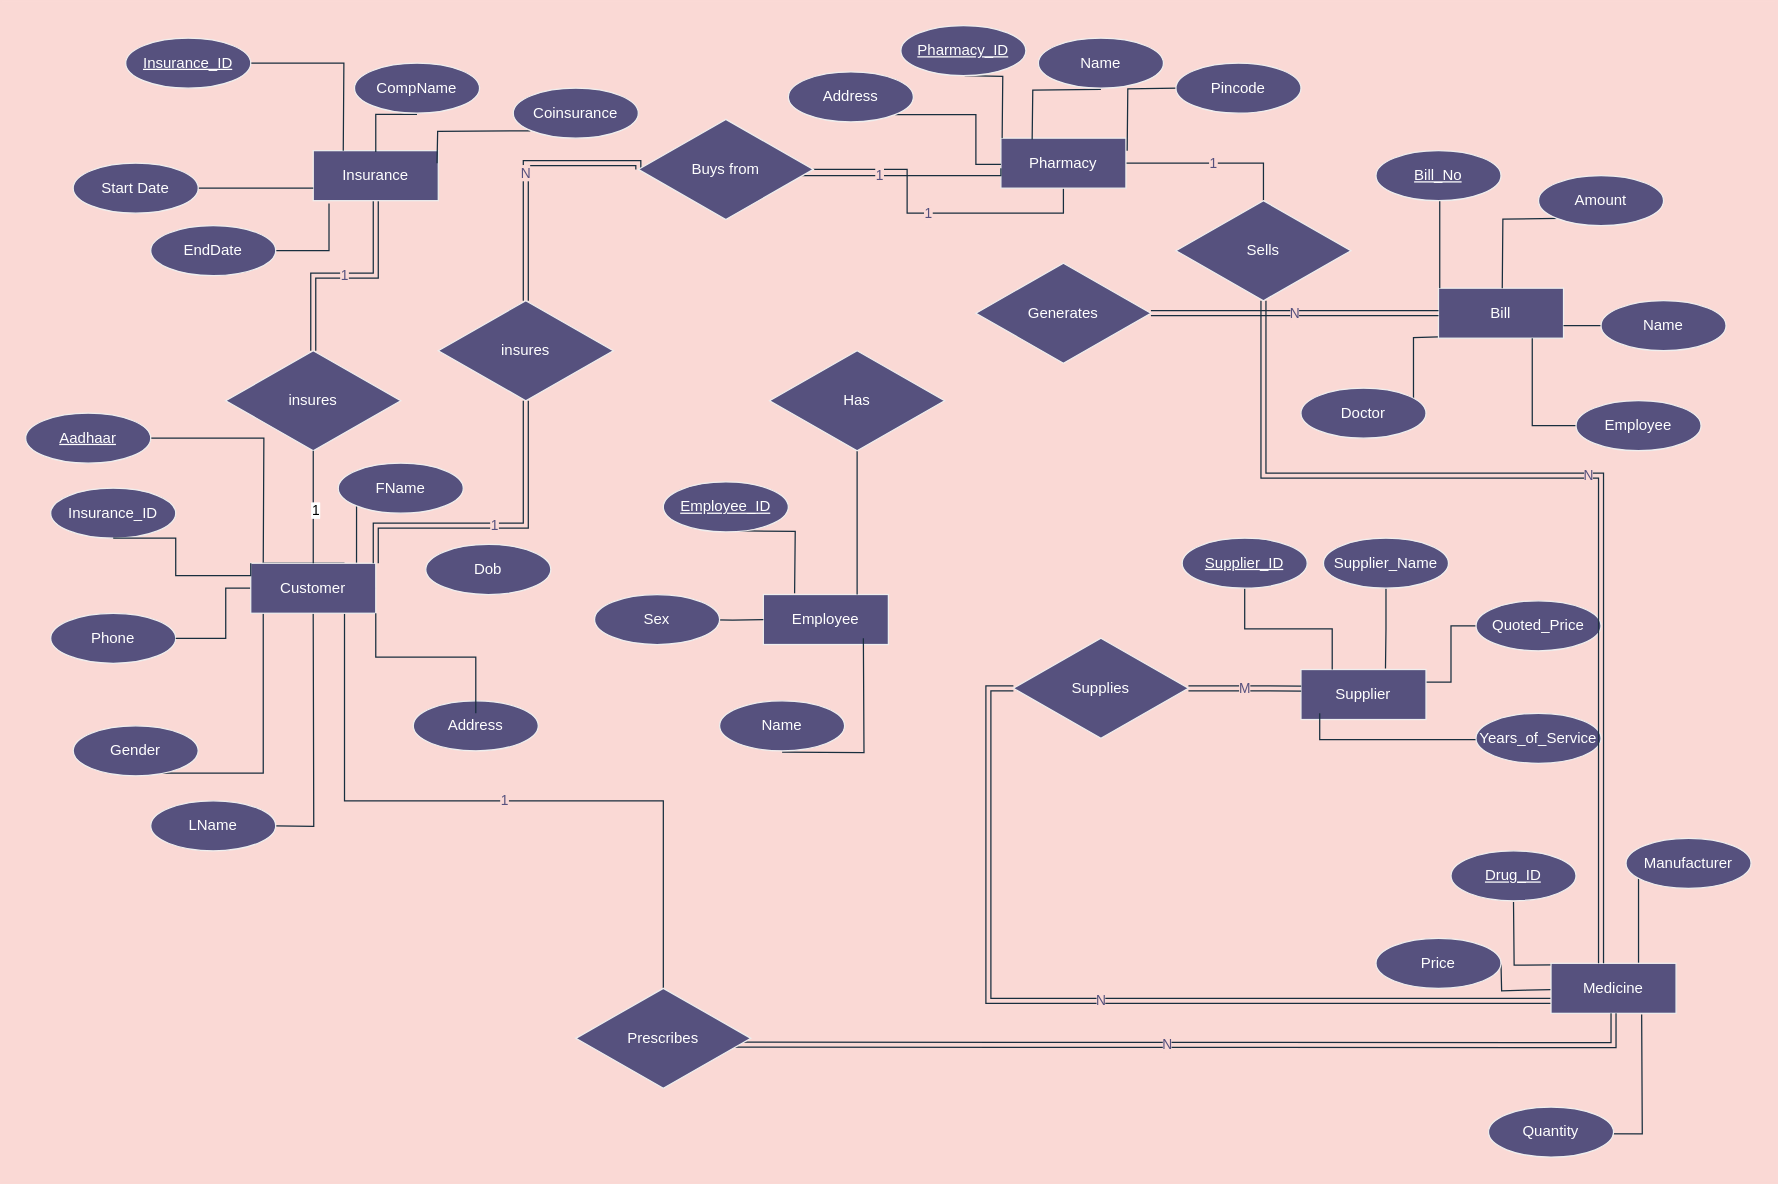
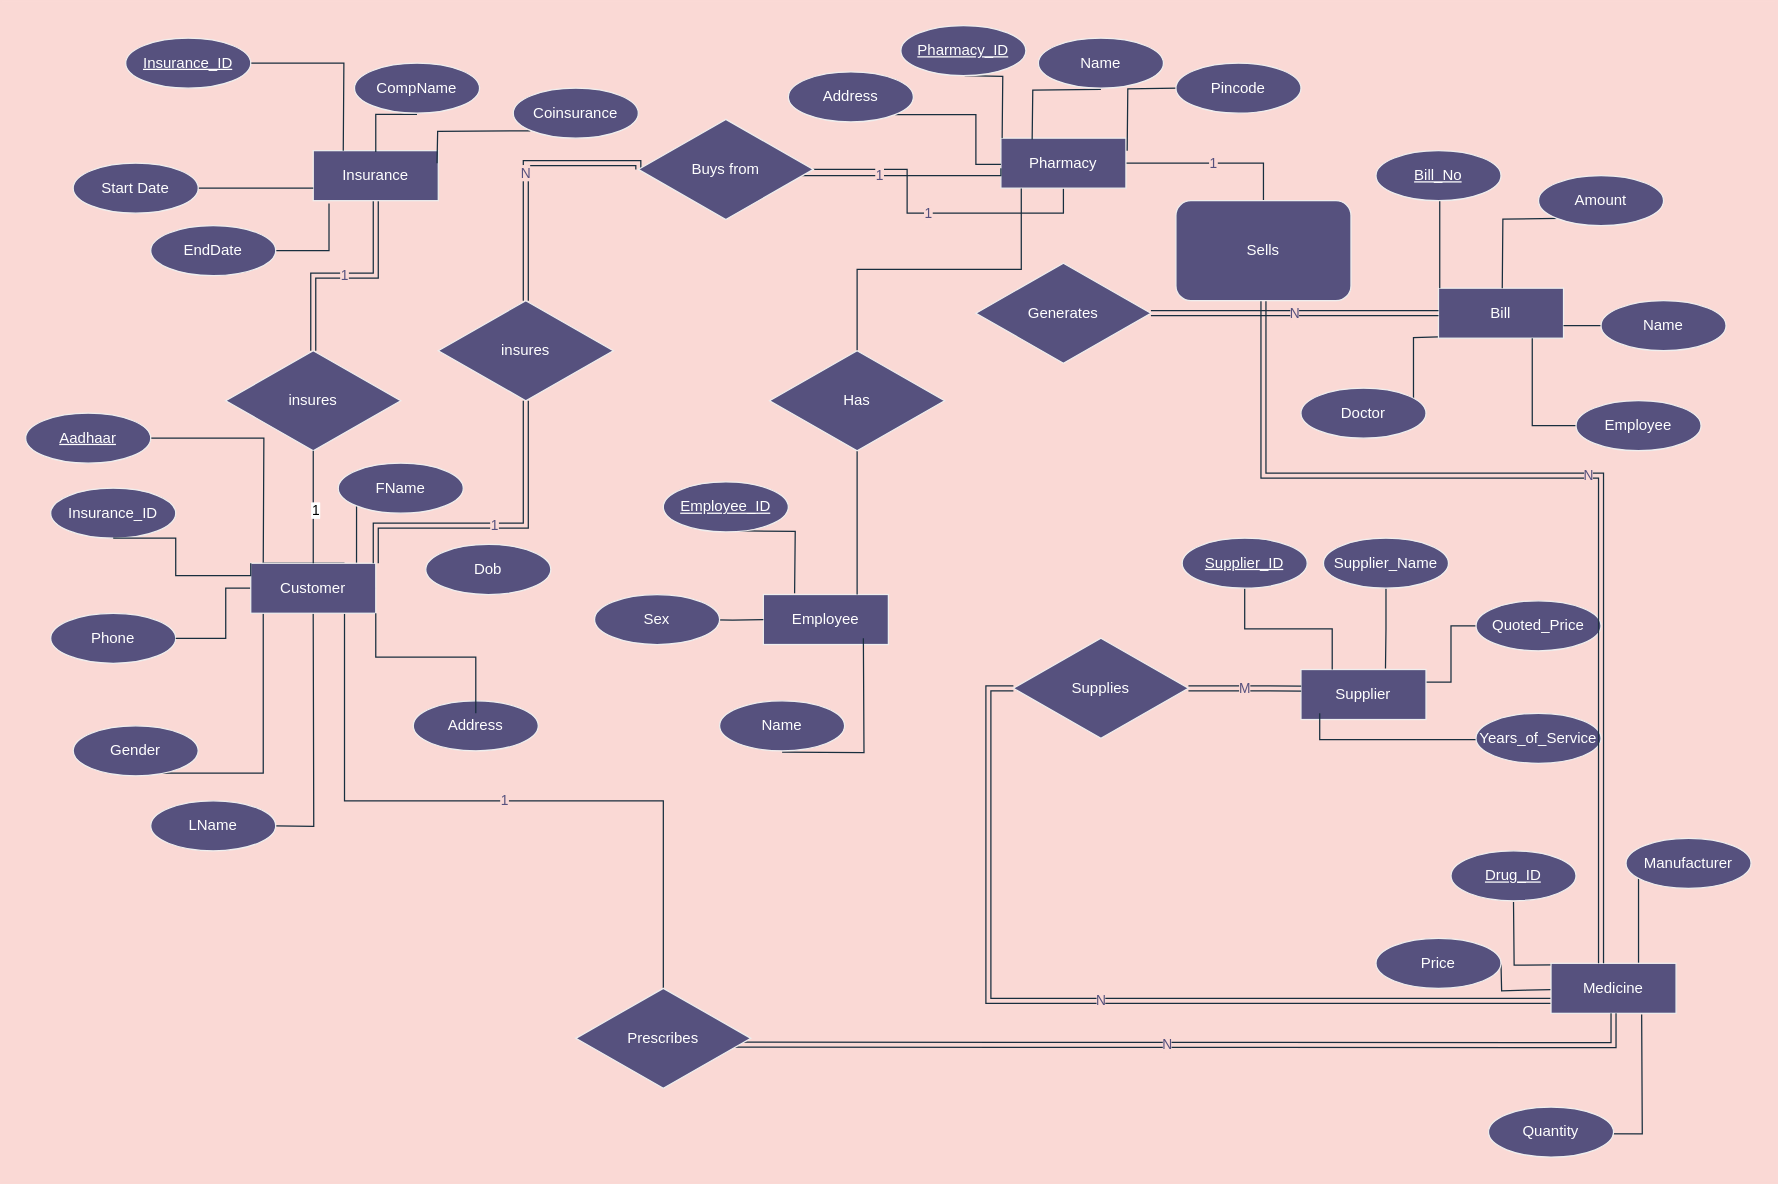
node "Sells": shape diamond -> rounded rectangle
edge "Pharmacy" -- "Has": added
